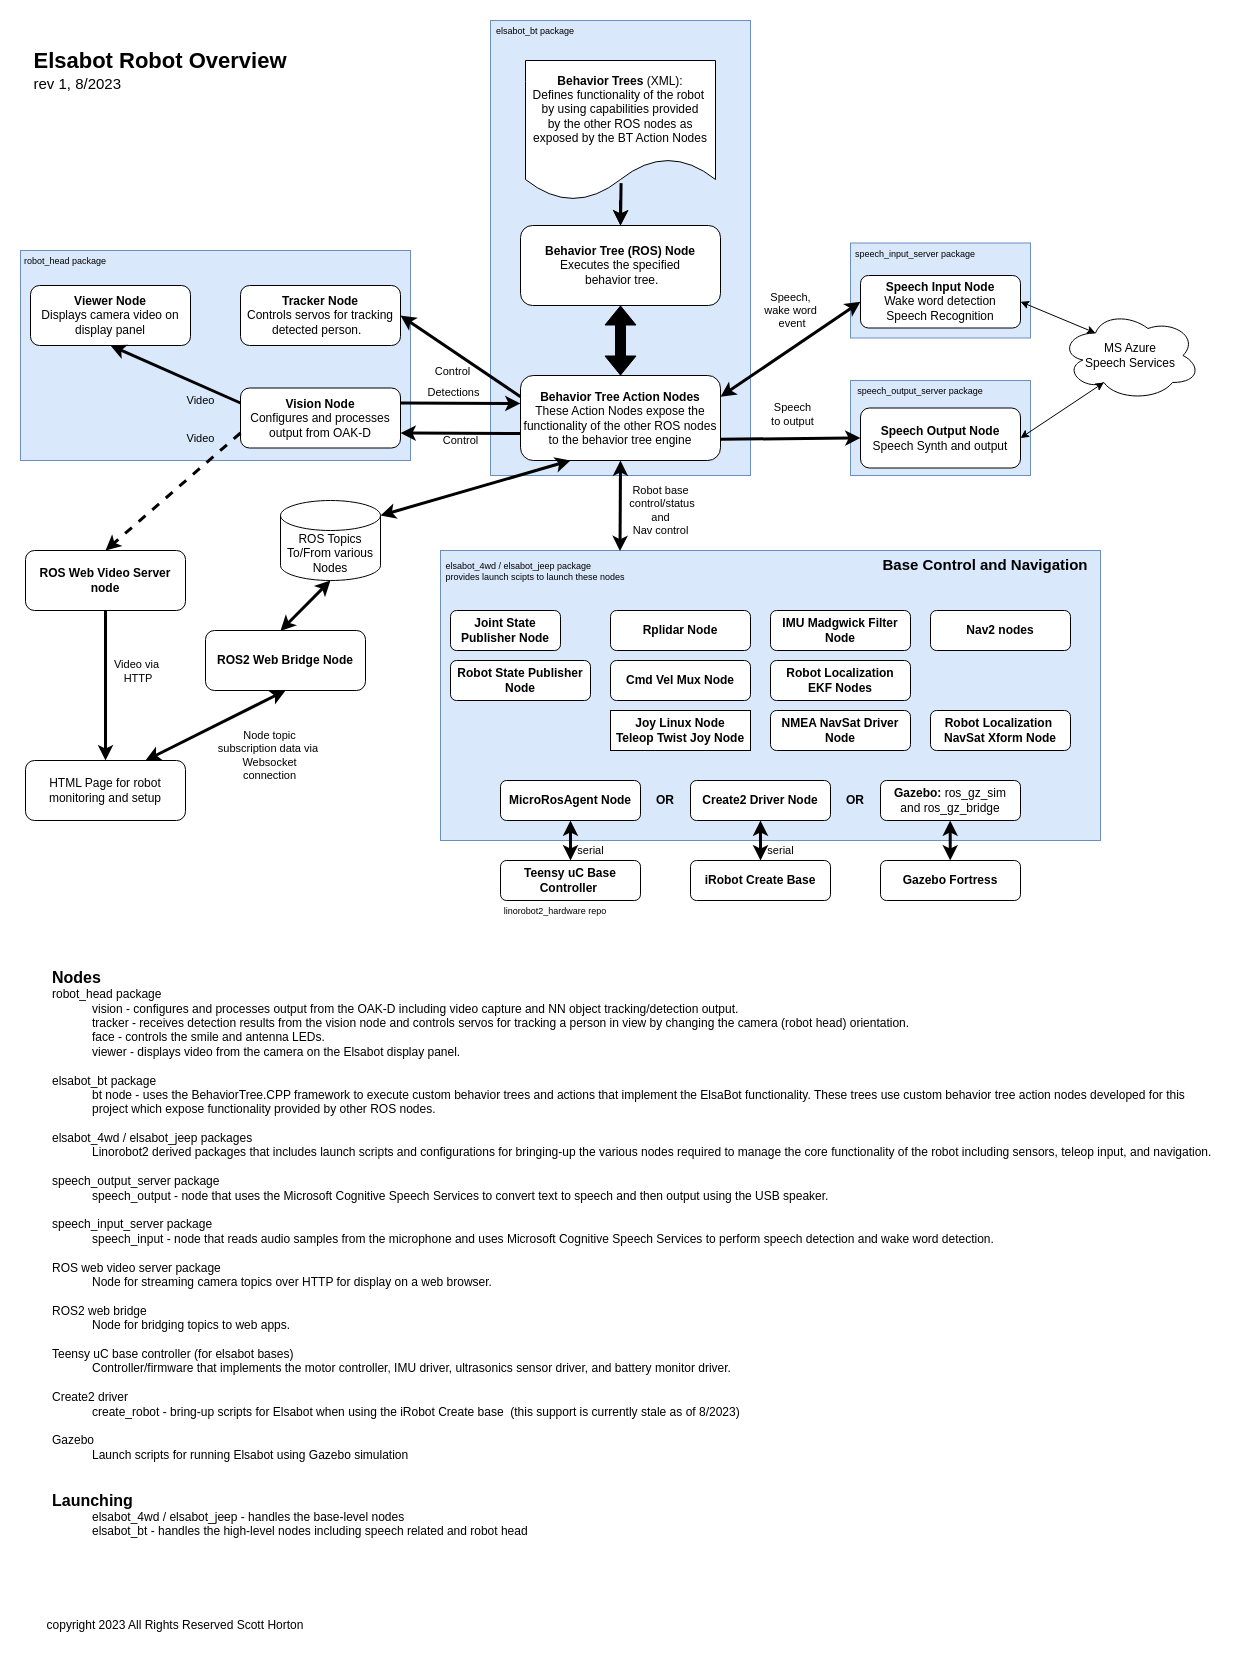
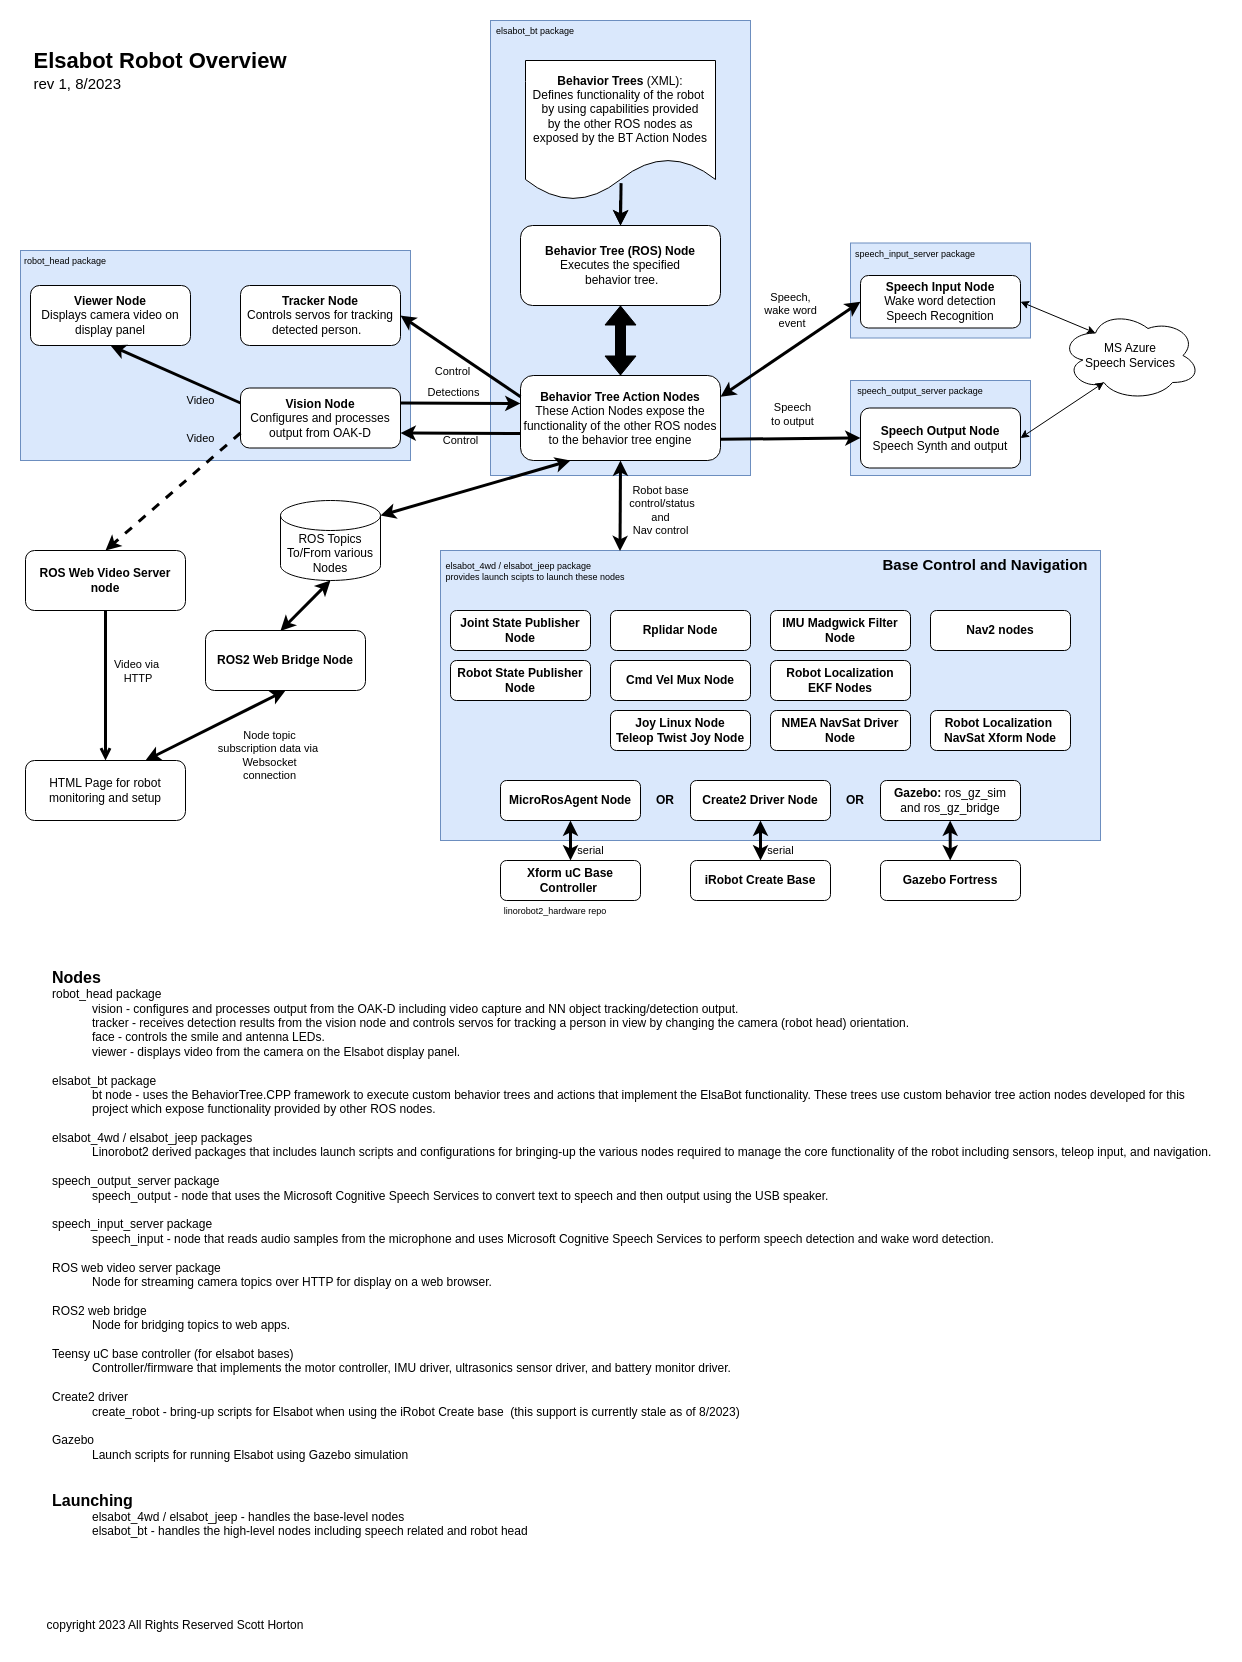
node "Joint State Publisher Node": size 110x40 -> 140x40
node "Joy Linux Node Teleop Twist Joy Node": shape rectangle -> rounded rectangle
edge "ROS Web Video Server node" -> "HTML Page for robot monitoring and setup": arrowhead classic -> open
node "Teensy uC Base Controller": label "Teensy uC Base Controller" -> "Xform uC Base Controller"
